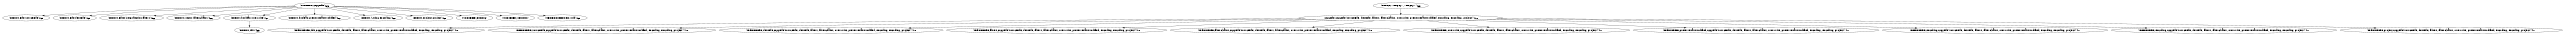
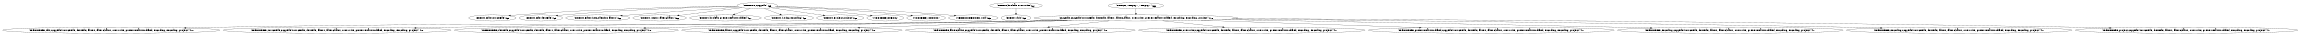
edge "(METHOD,copyFile)" -> "(PARAM,boolean overwrite)": removed
